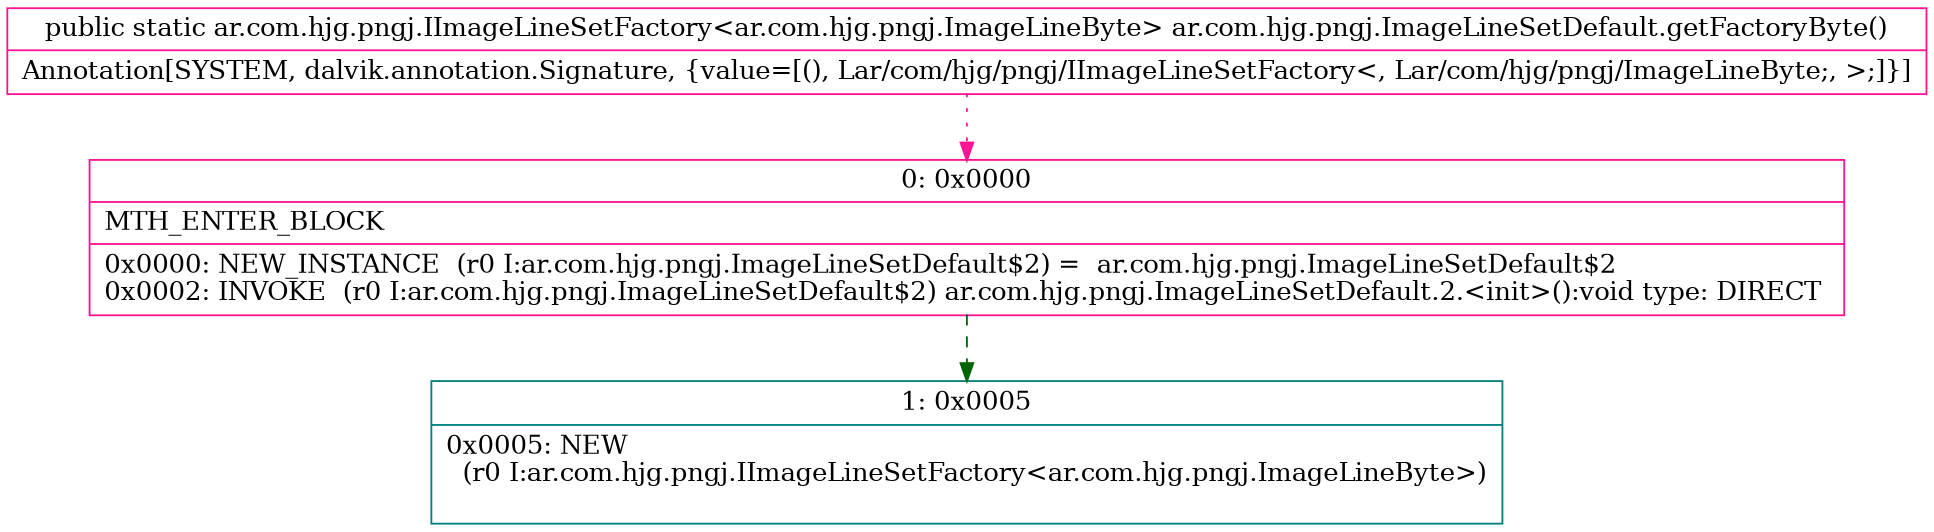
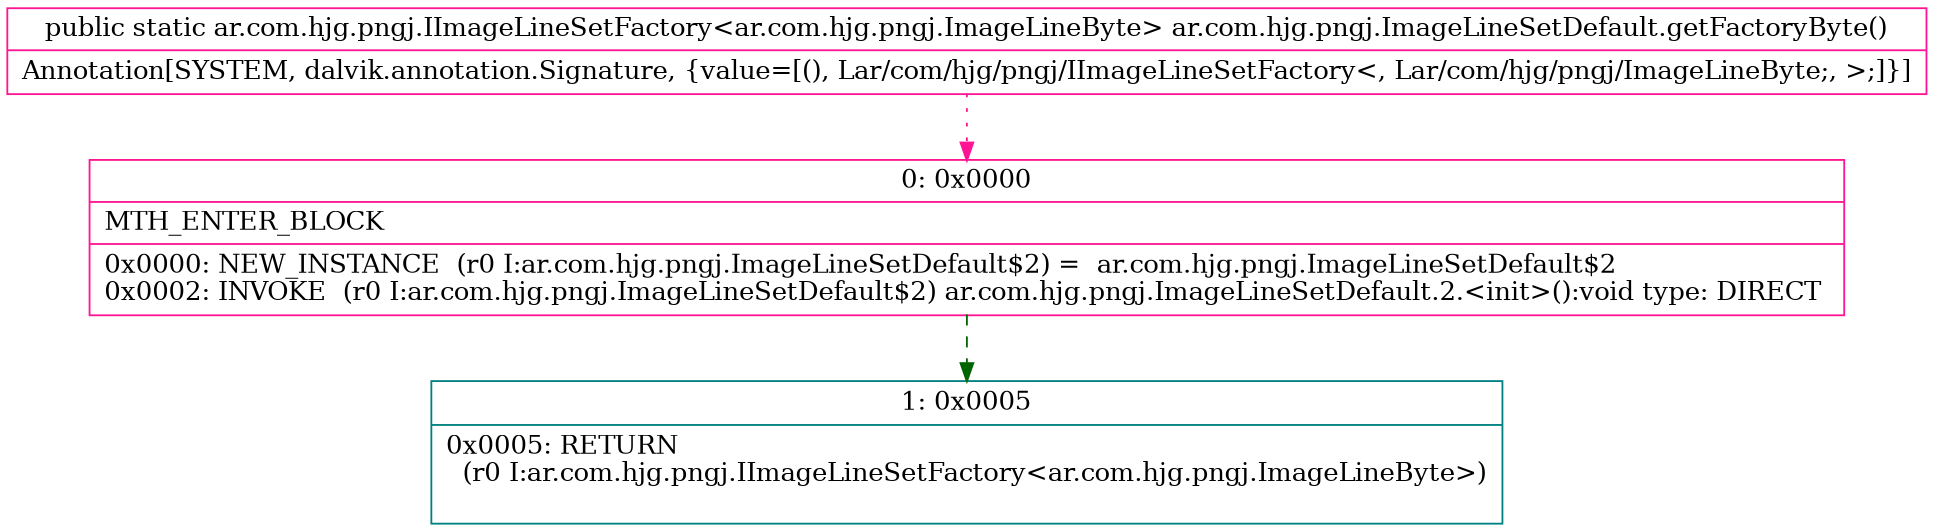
node "1: 0x0005": text "0x0005: NEW" -> "0x0005: RETURN"
